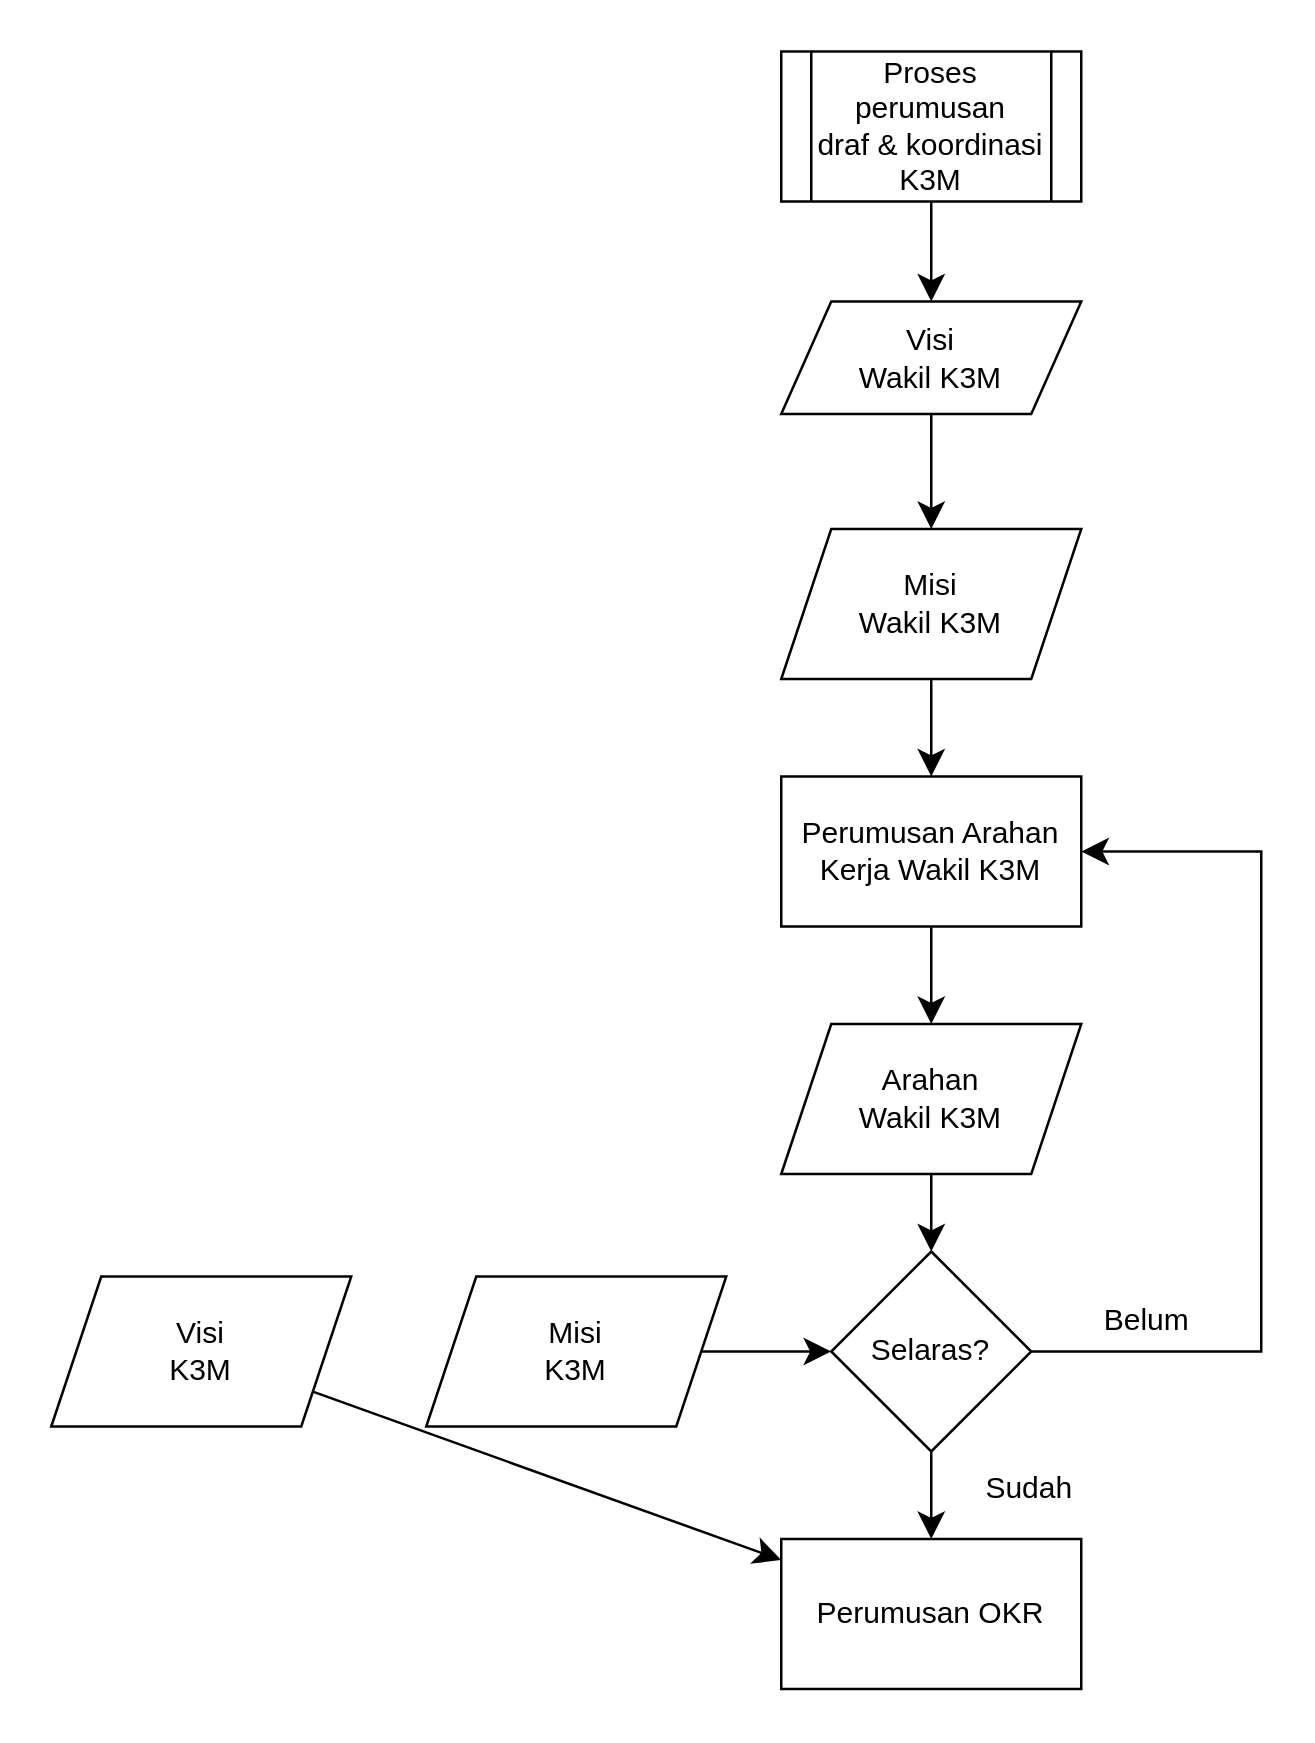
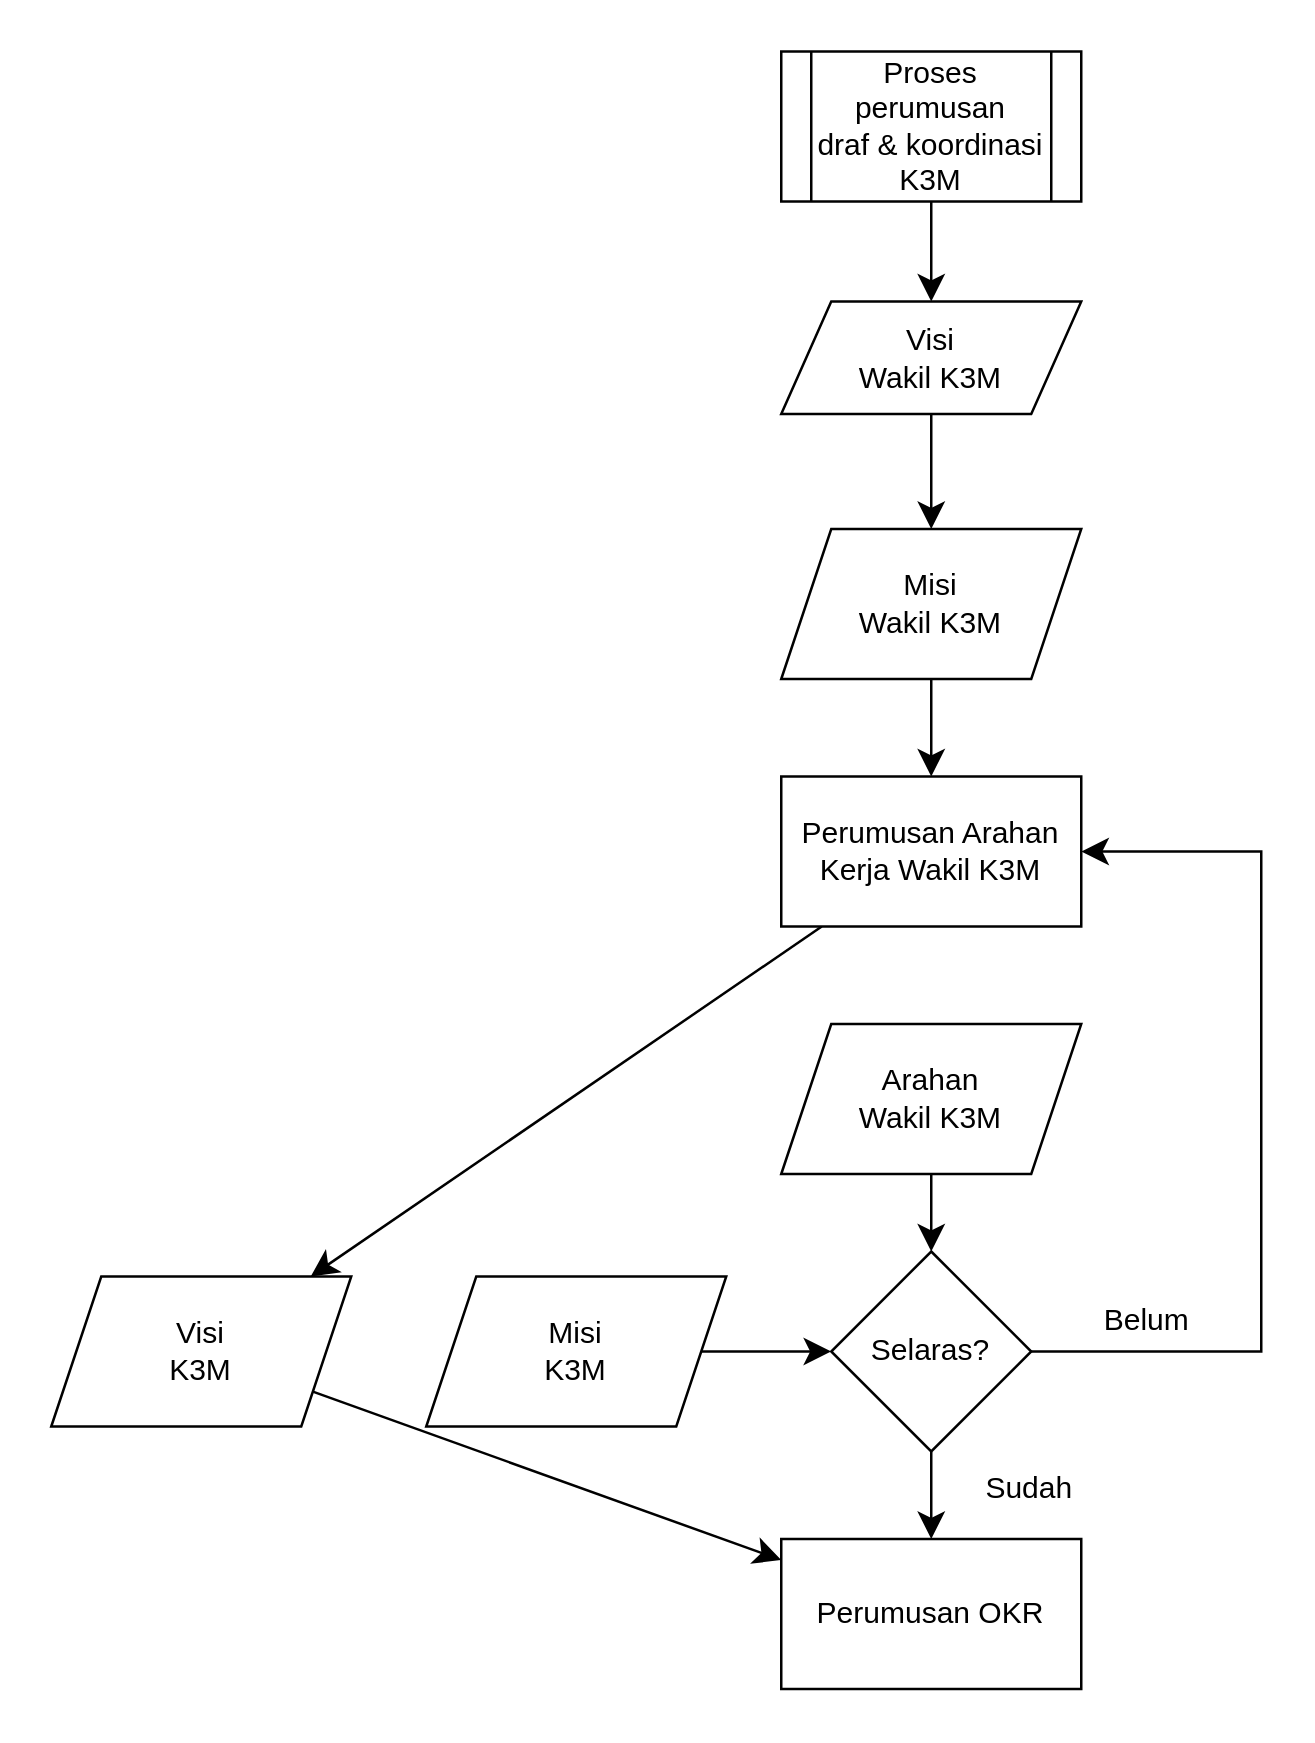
edge "Perumusan Arahan Kerja Wakil K3M" -> "Arahan Wakil K3M": now "Perumusan Arahan Kerja Wakil K3M" -> "Visi K3M"
